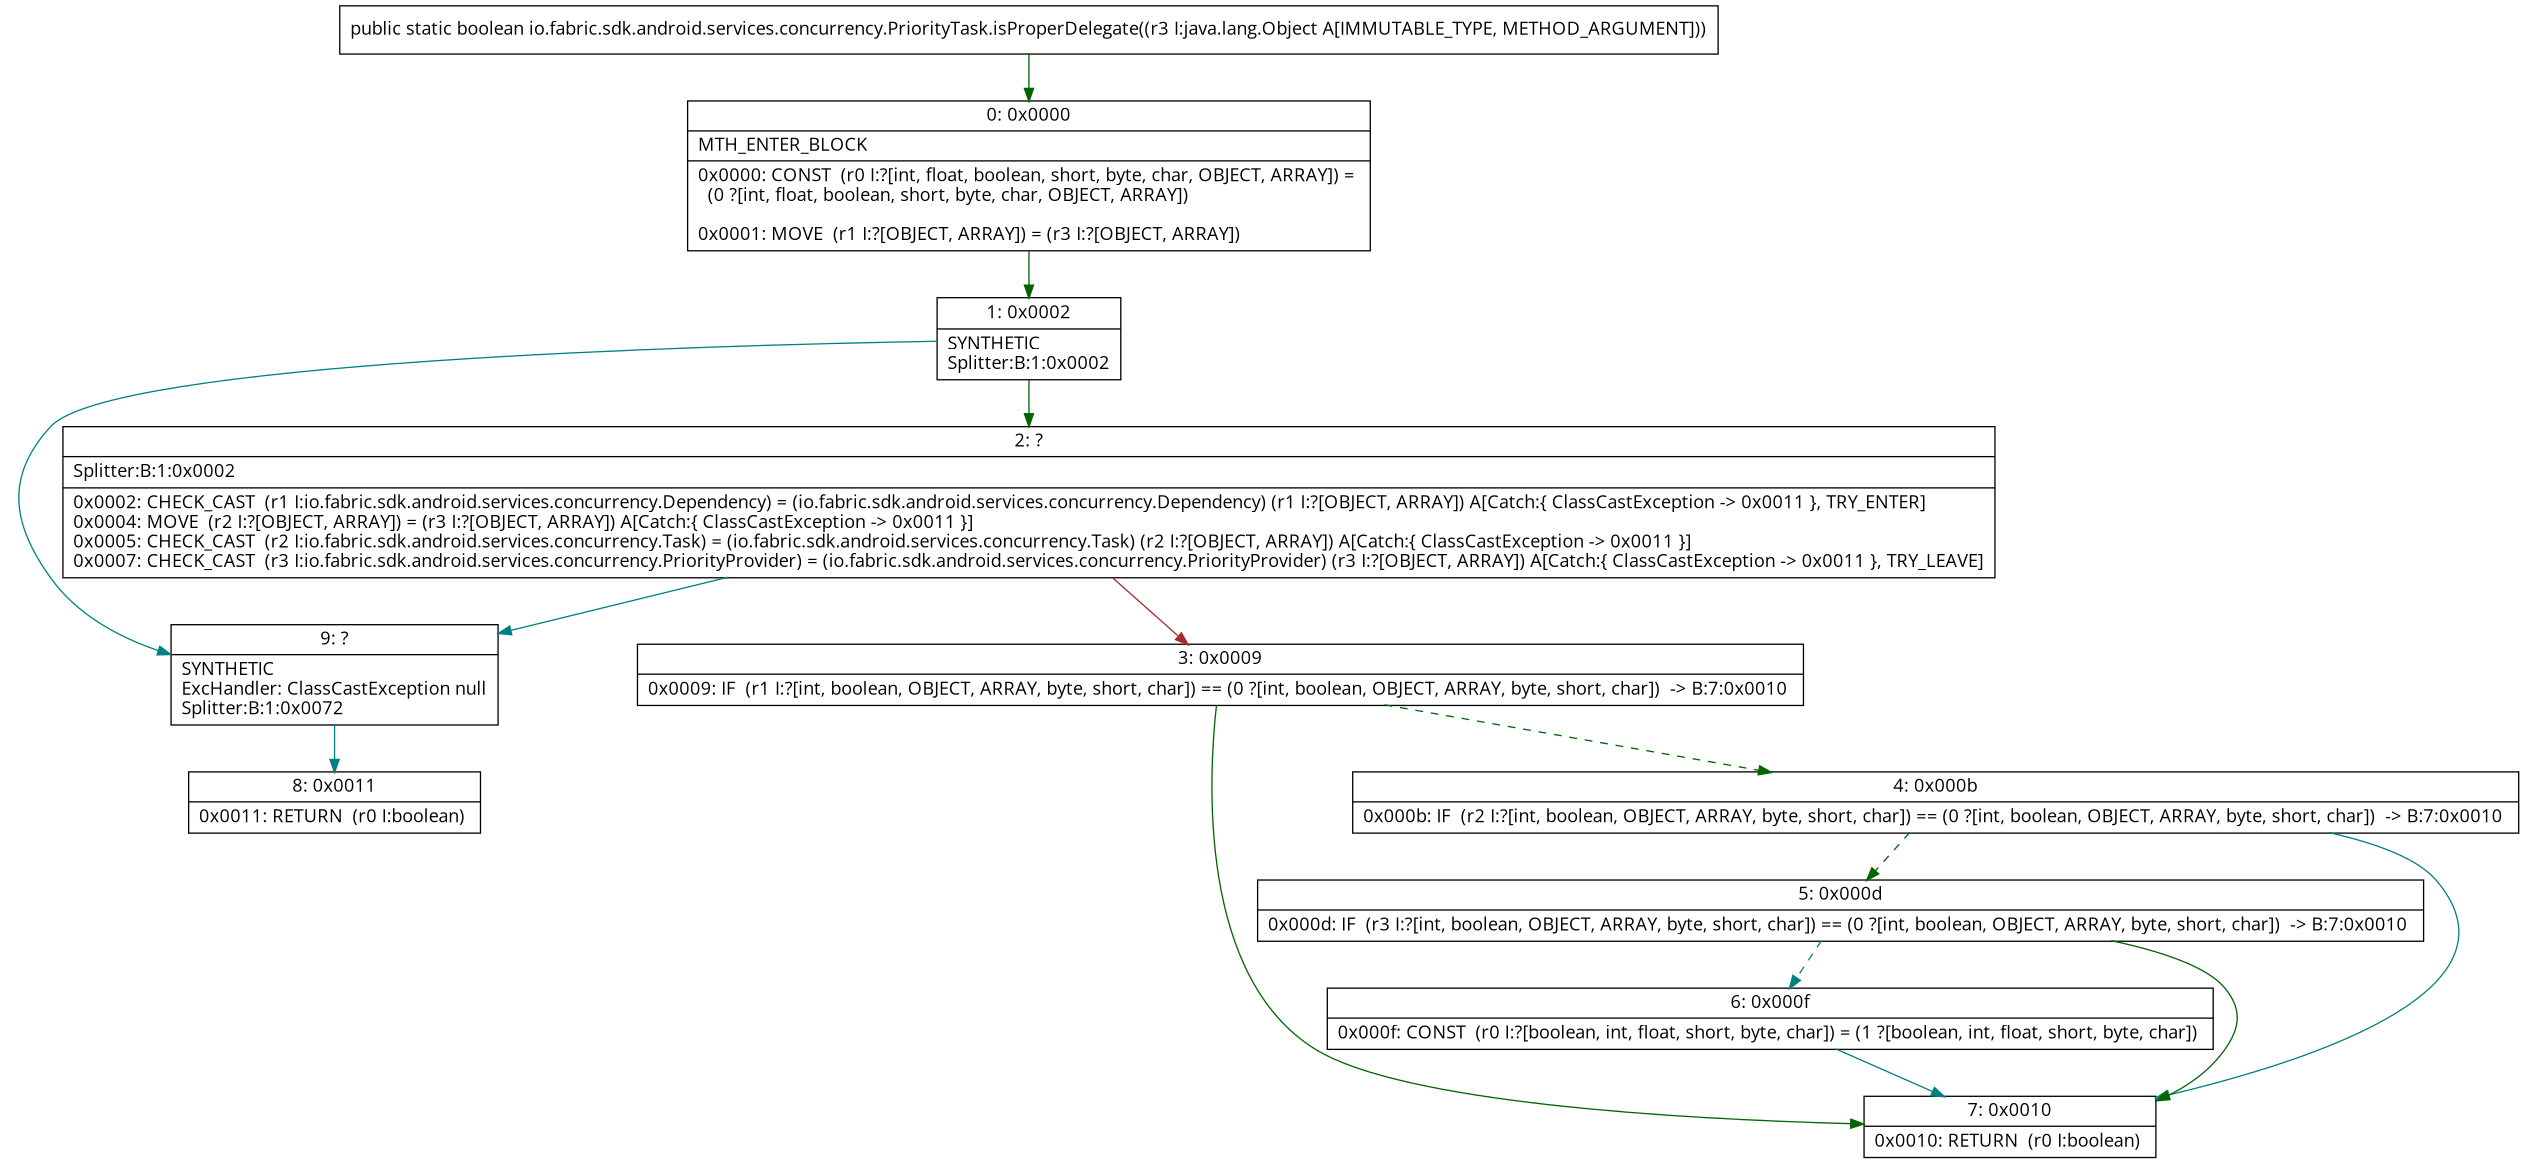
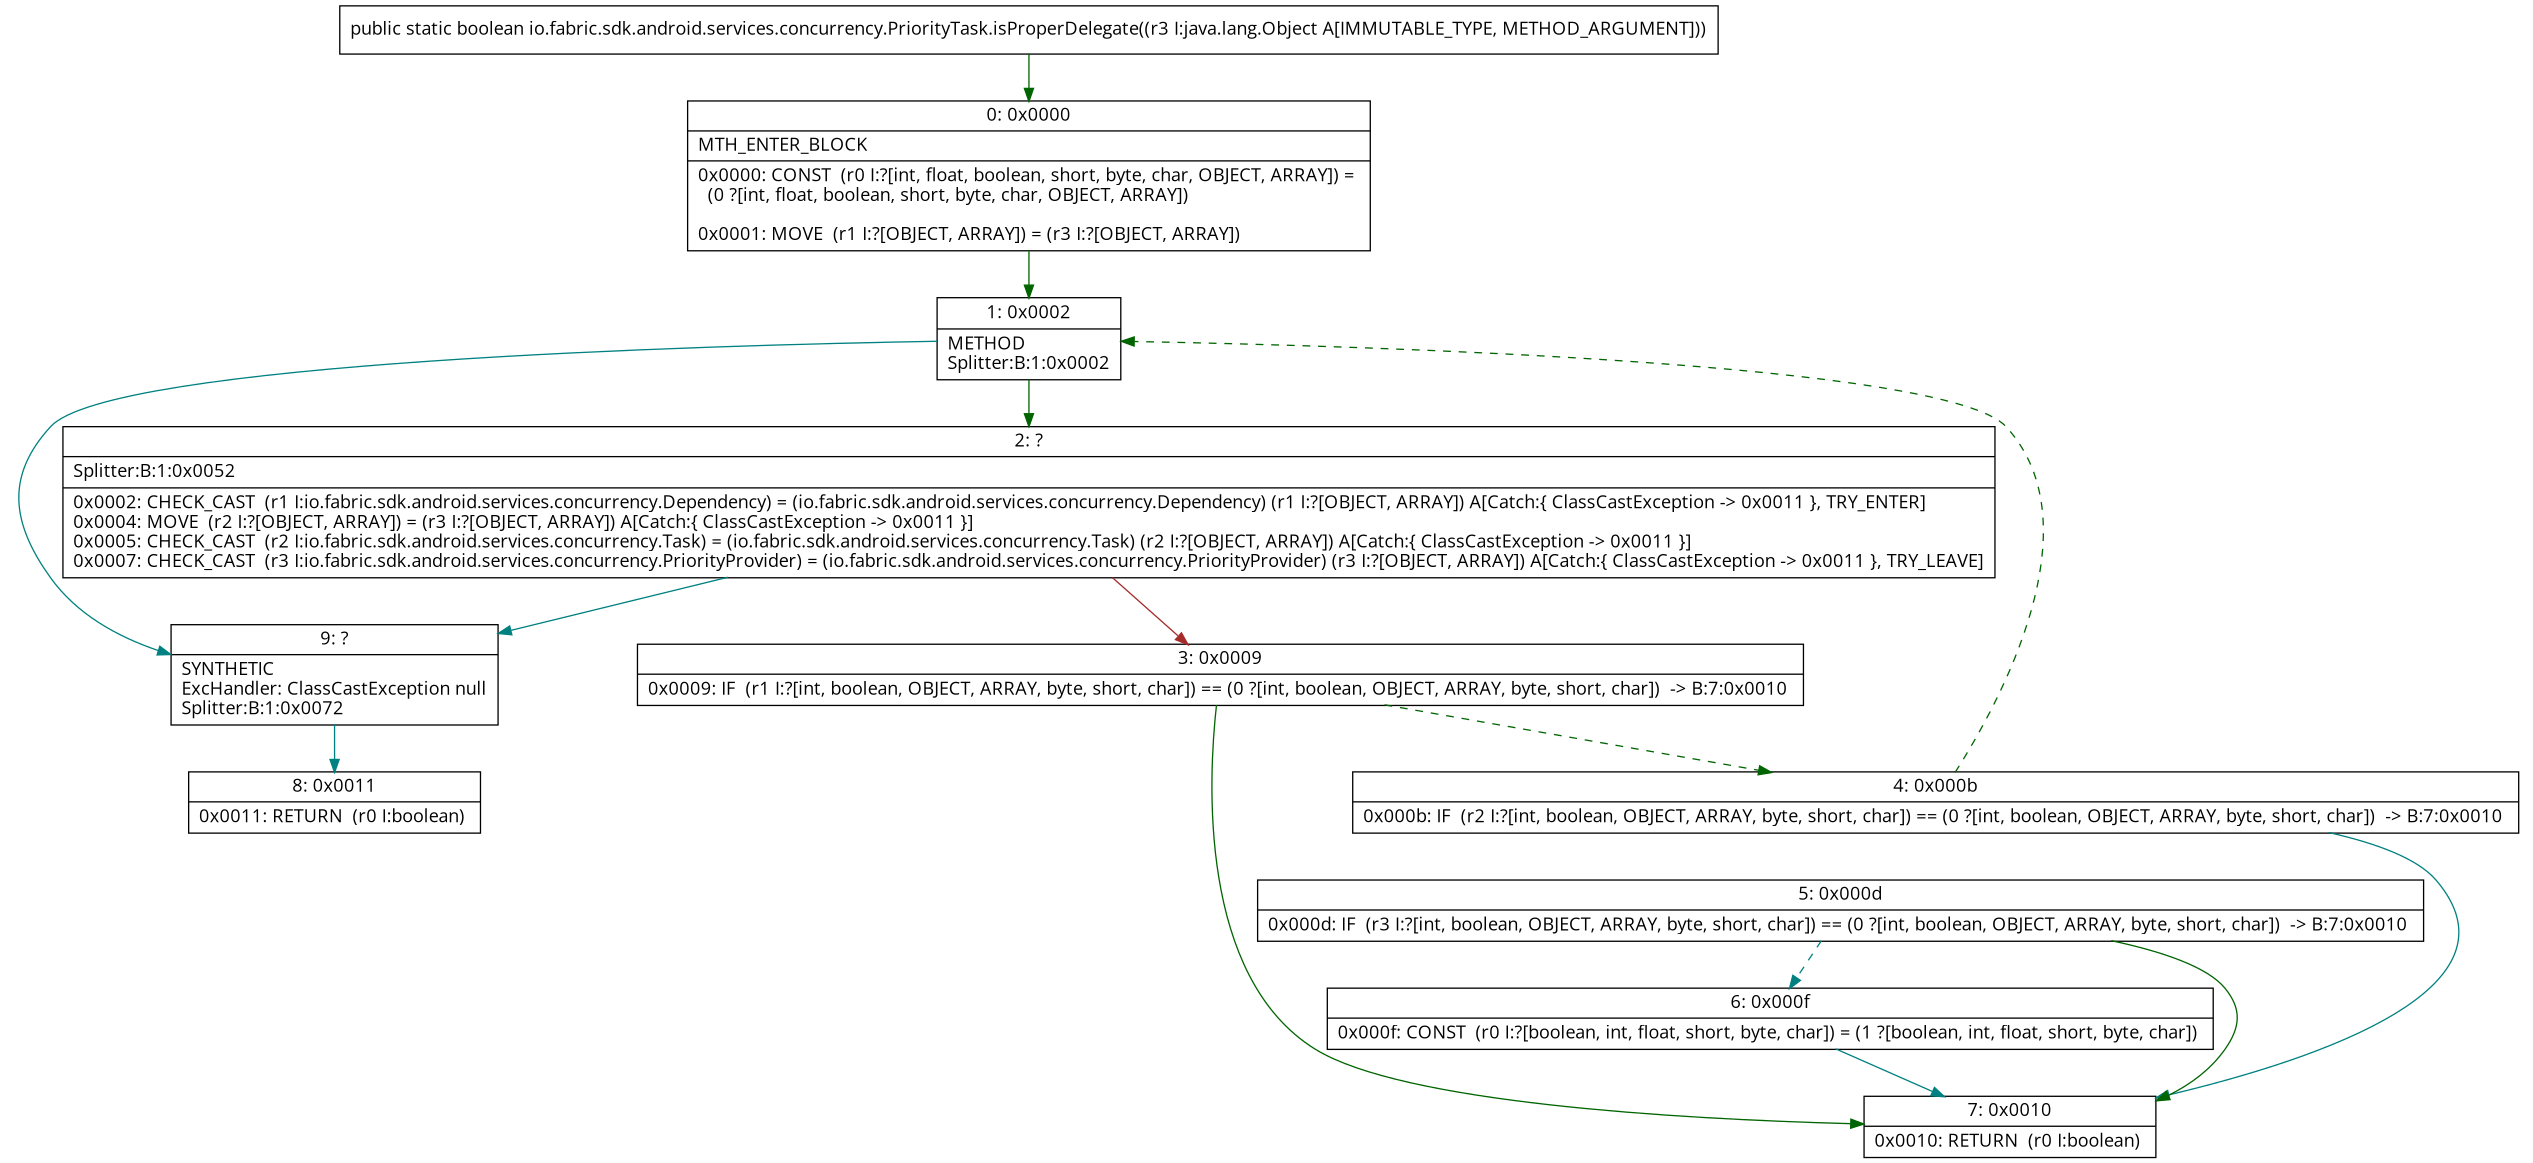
node "1: 0x0002": text "SYNTHETIC" -> "METHOD"
node "2: ?": text "Splitter:B:1:0x0002" -> "Splitter:B:1:0x0052"
edge "4: 0x000b" -> "5: 0x000d": now "4: 0x000b" -> "1: 0x0002"
